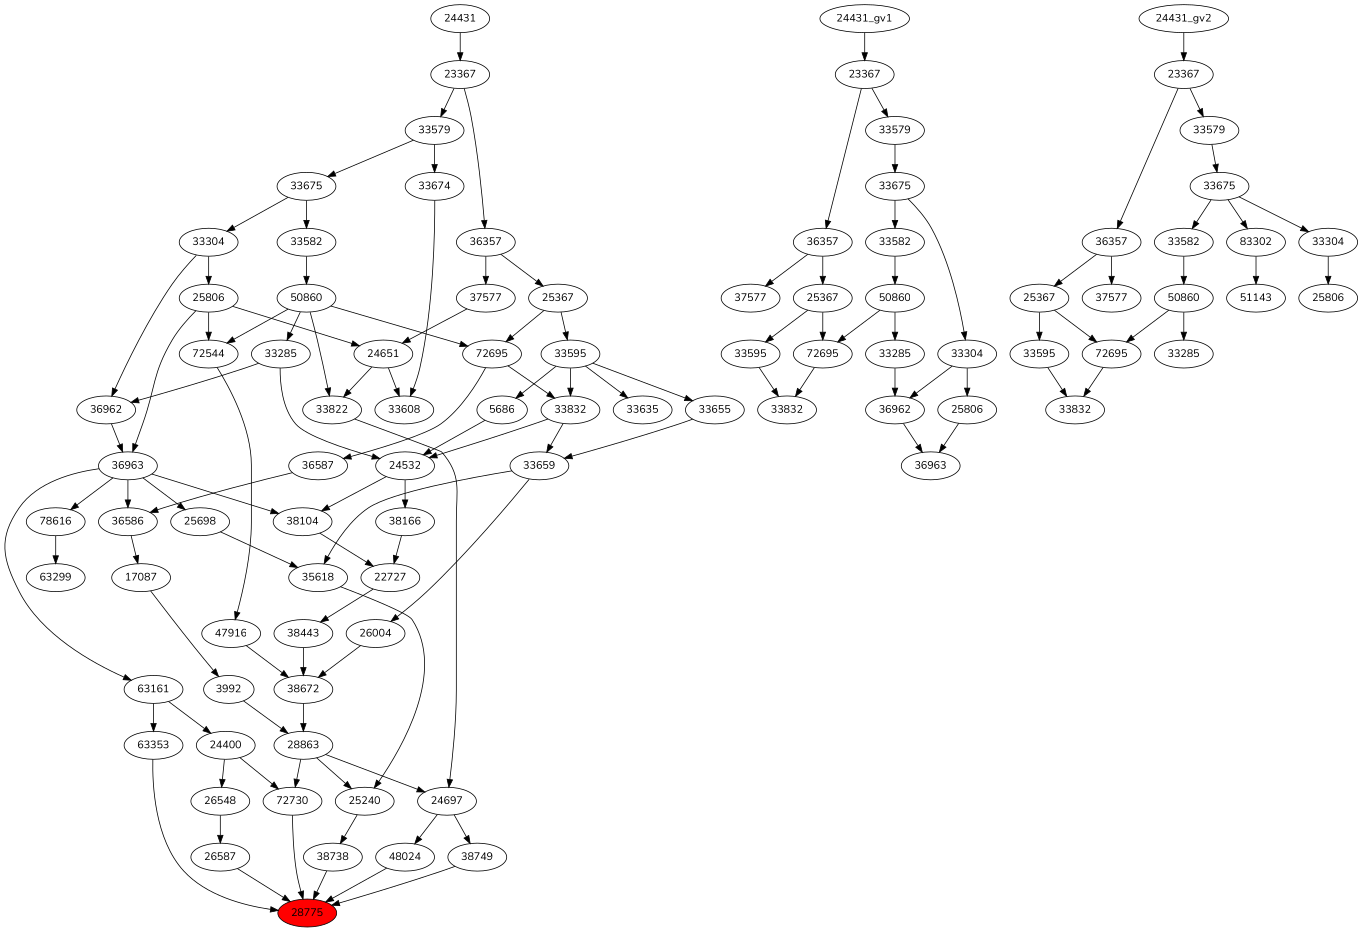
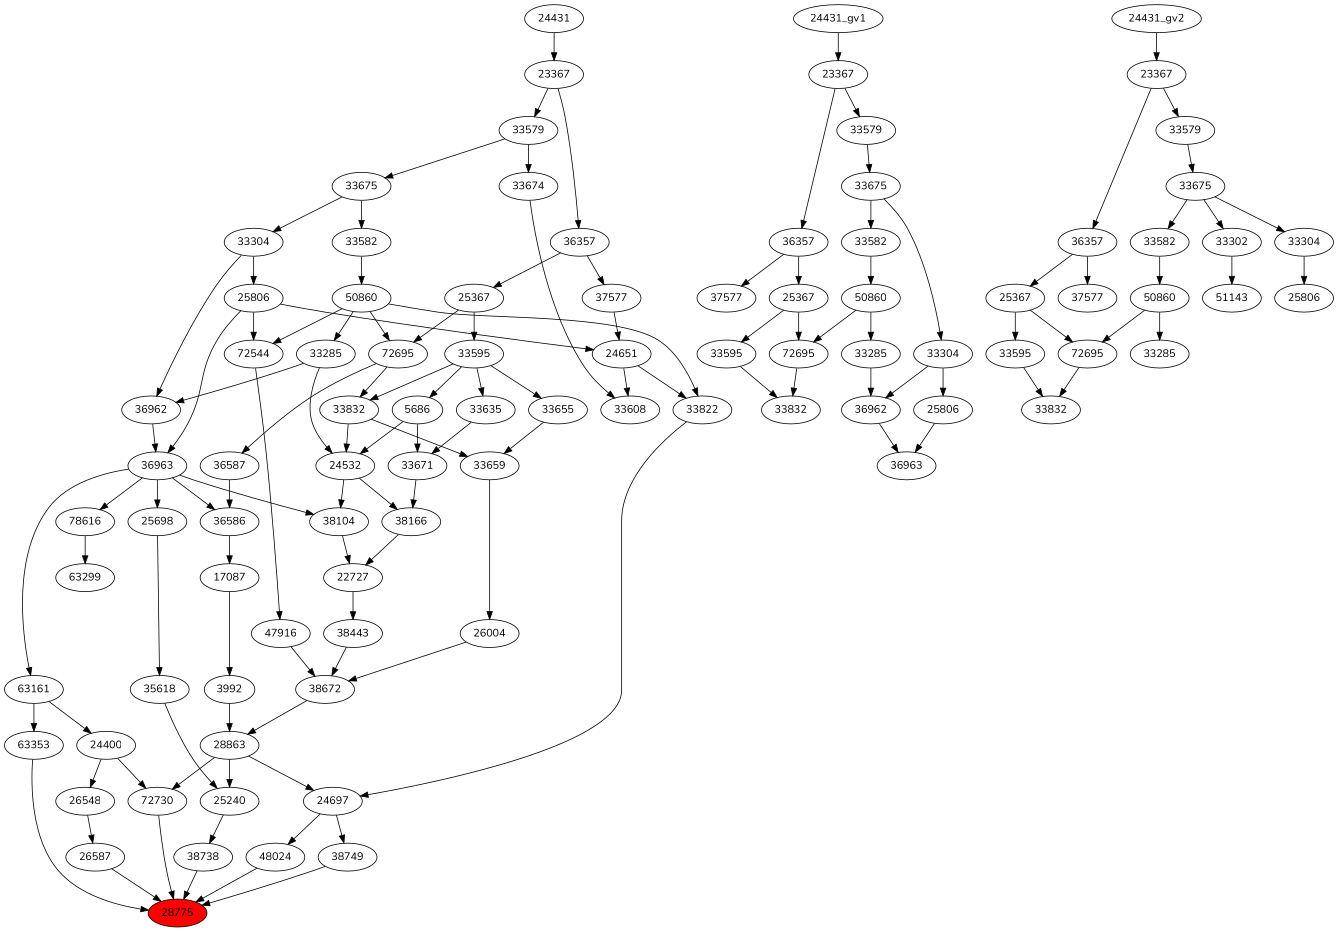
node "83302": label "83302" -> "33302"
node "33671": added
edge "33659" -> "35618": removed
